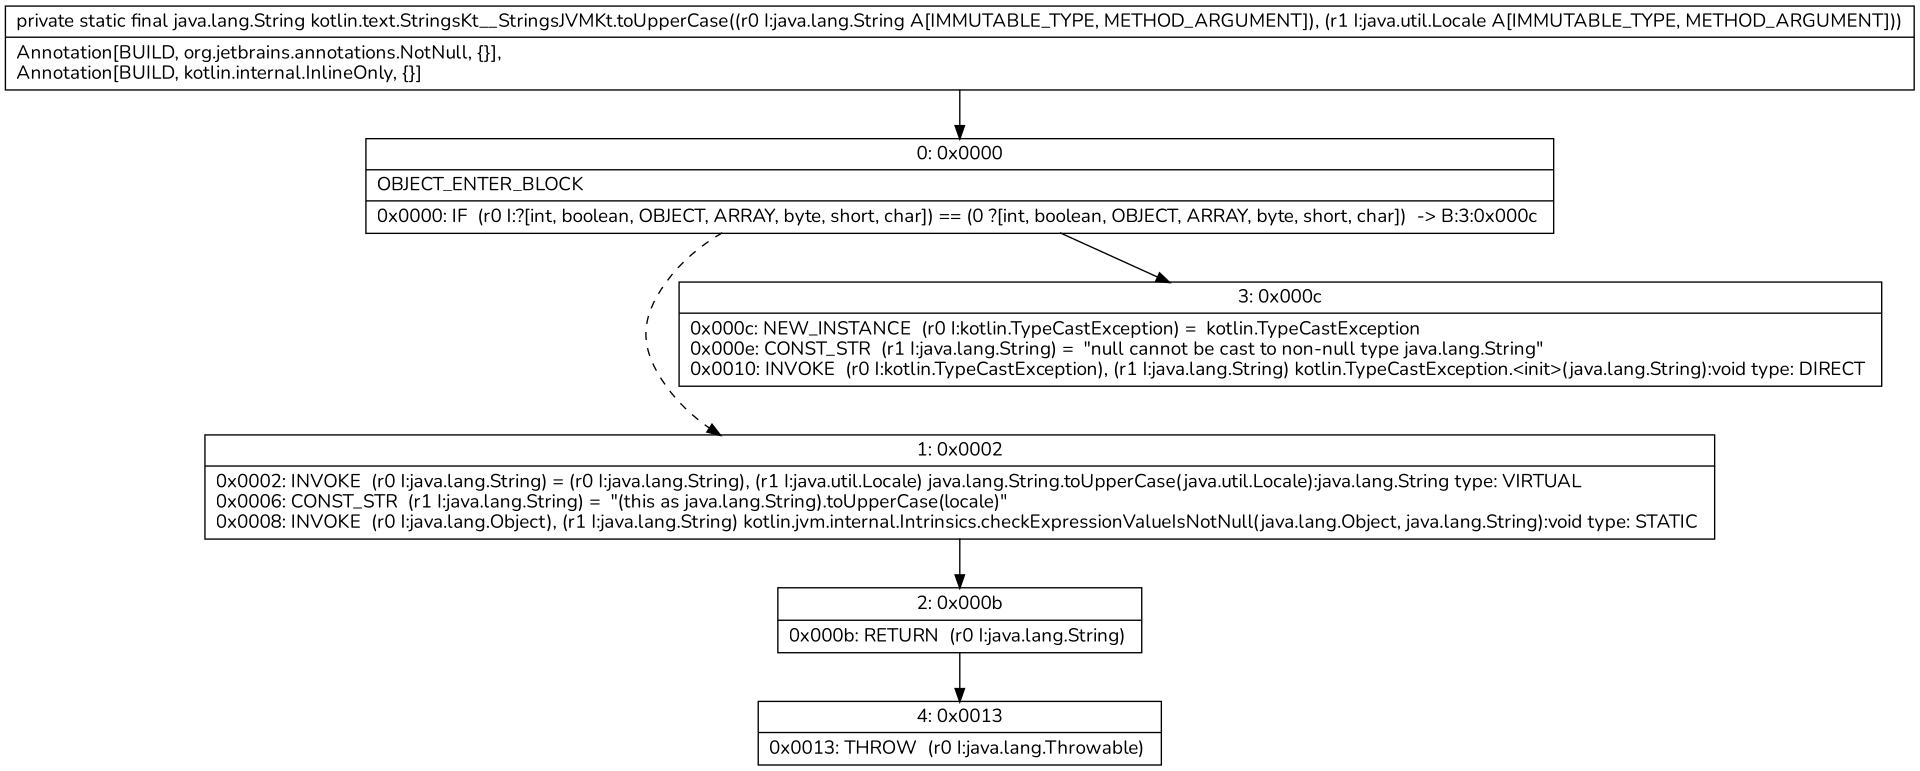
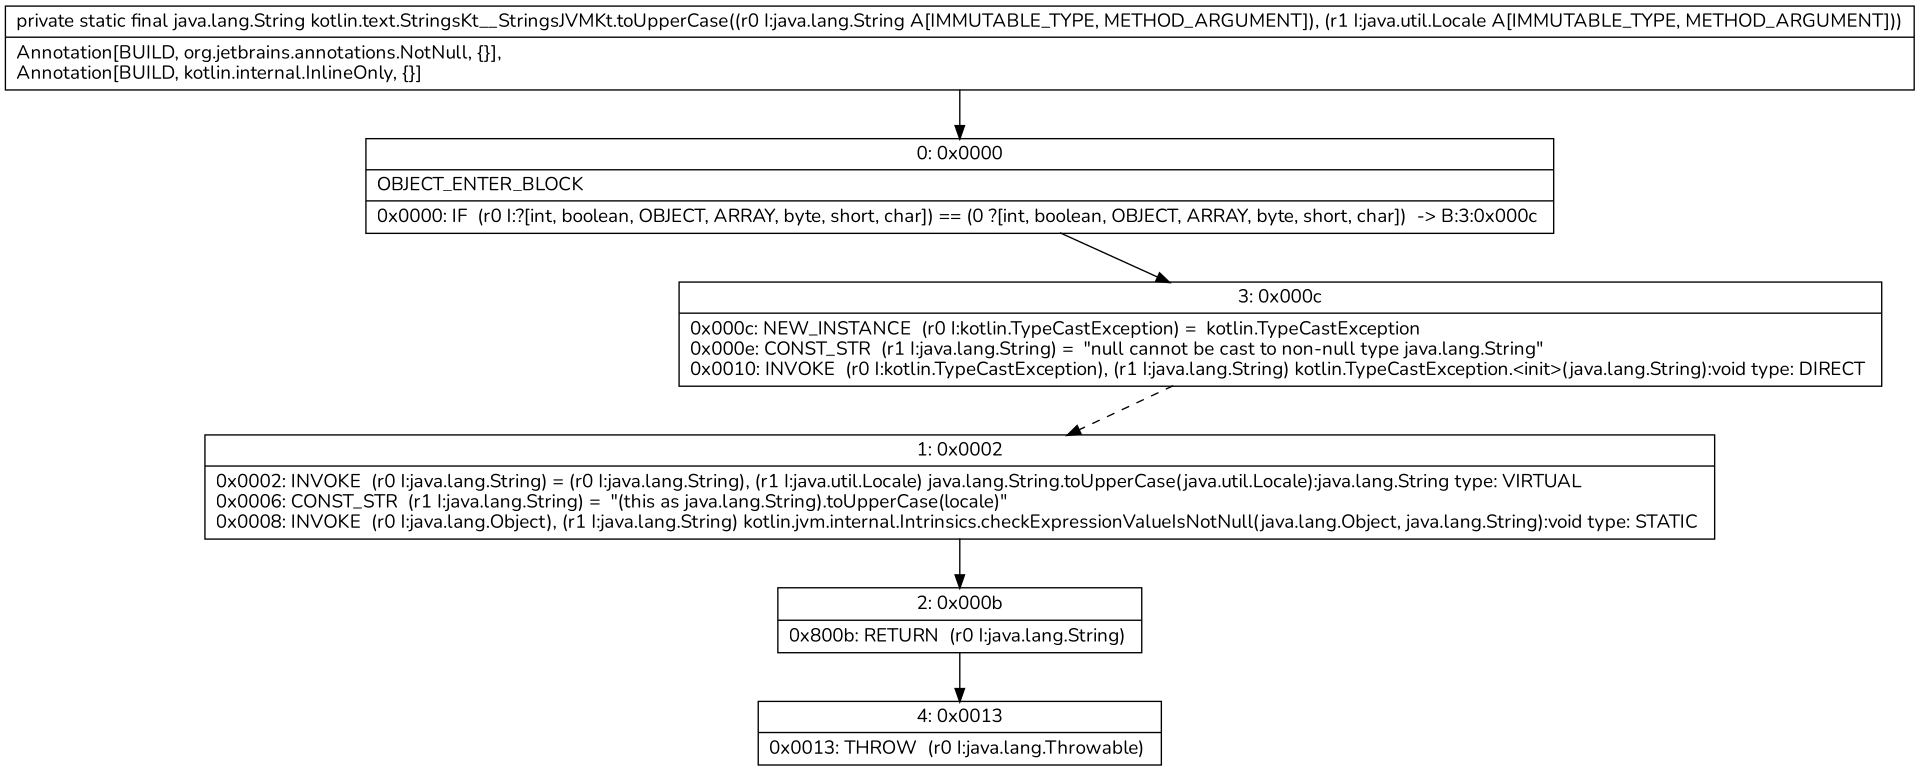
edge "0: 0x0000" -> "1: 0x0002": now "3: 0x000c" -> "1: 0x0002"
node "2: 0x000b": text "0x000b: RETURN  (r0 I:java.lang.String)" -> "0x800b: RETURN  (r0 I:java.lang.String)"
